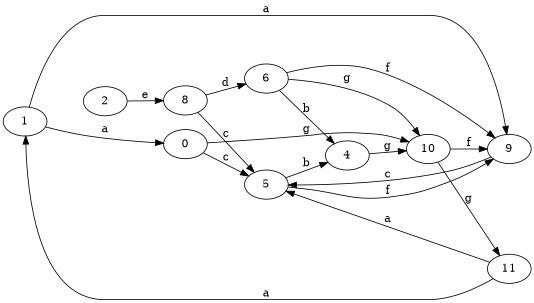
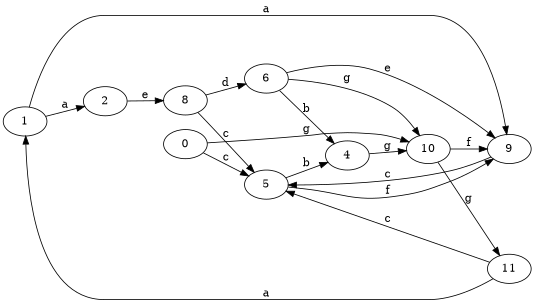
edge "6" -> "9": label "f" -> "e"
edge "1" -> "0": now "1" -> "2"
edge "11" -> "5": label "a" -> "c"
